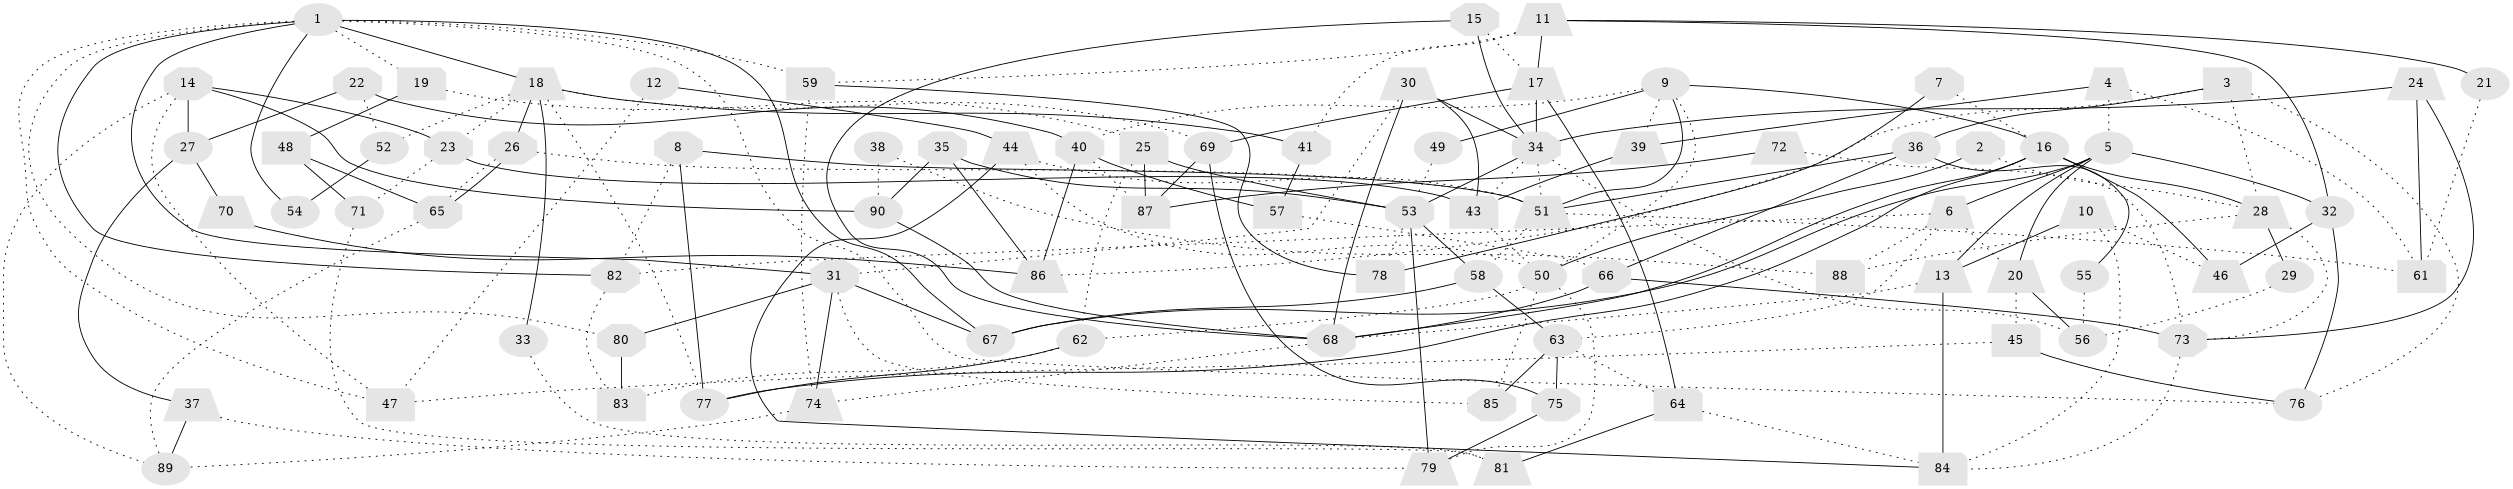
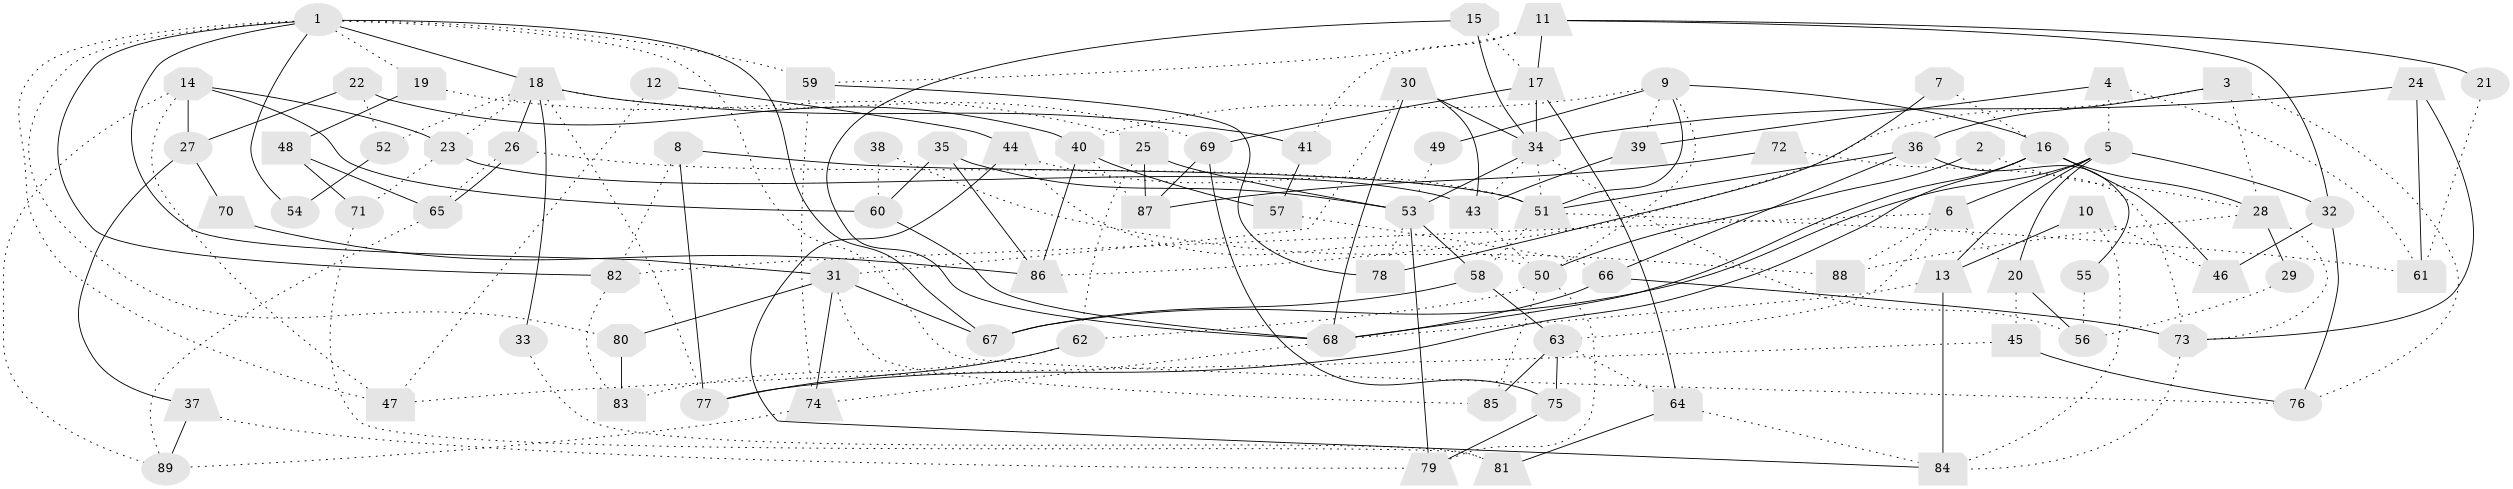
node "90": label "90" -> "60"
